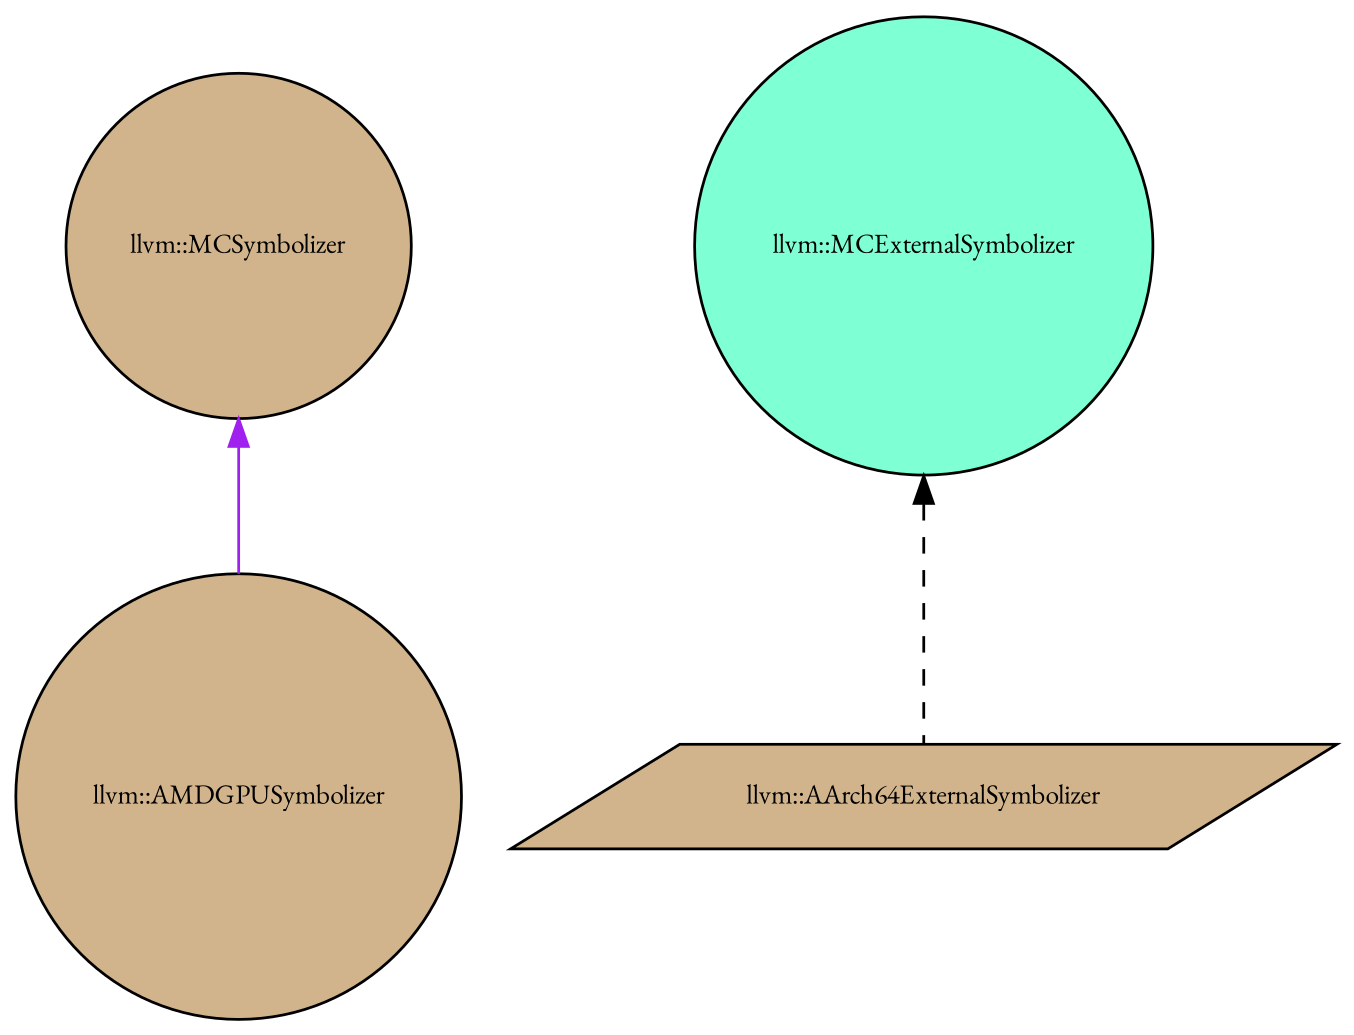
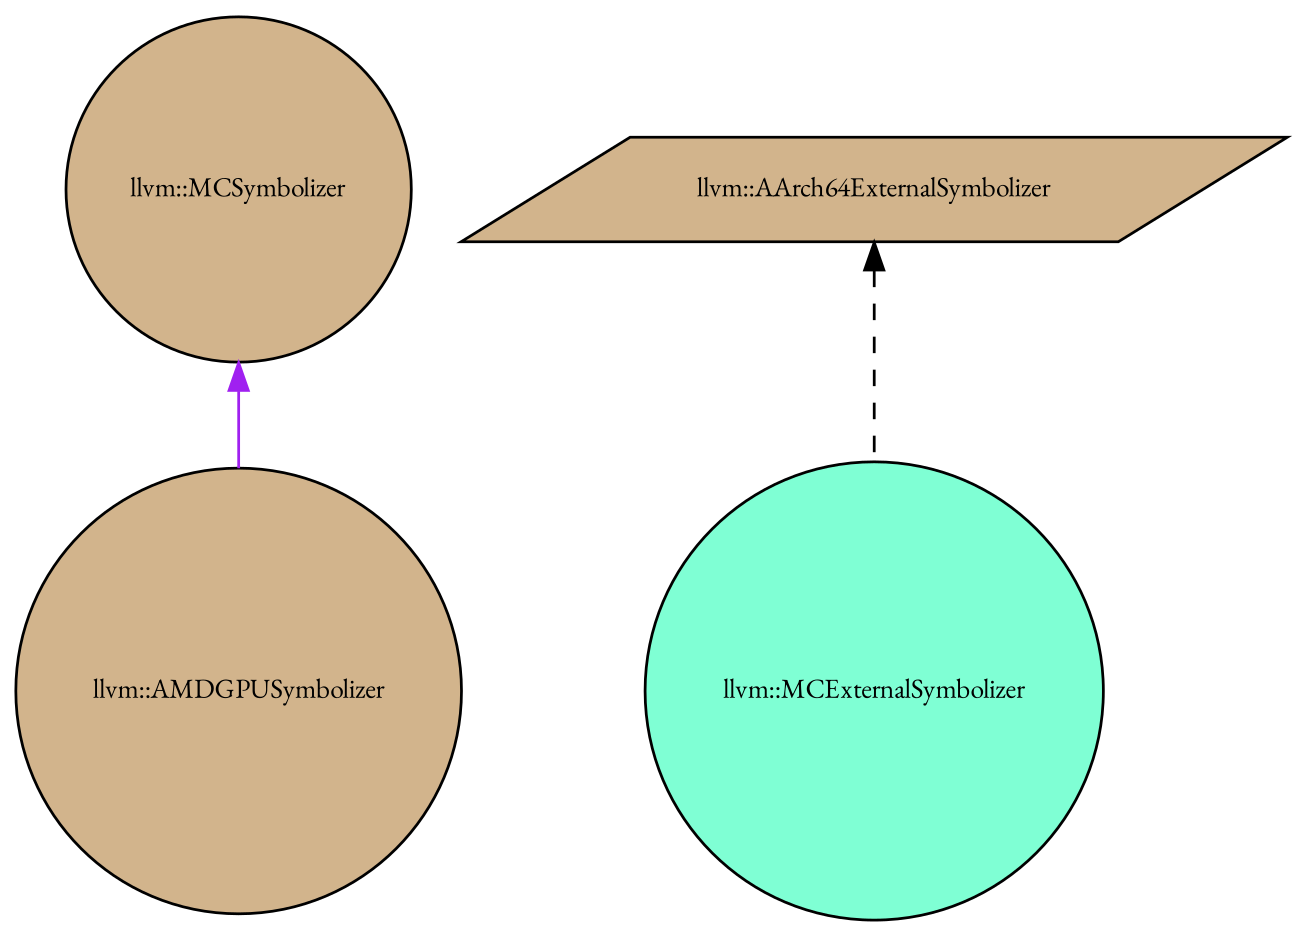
edge "llvm::AArch64ExternalSymbolizer" -> "llvm::MCExternalSymbolizer": reversed
